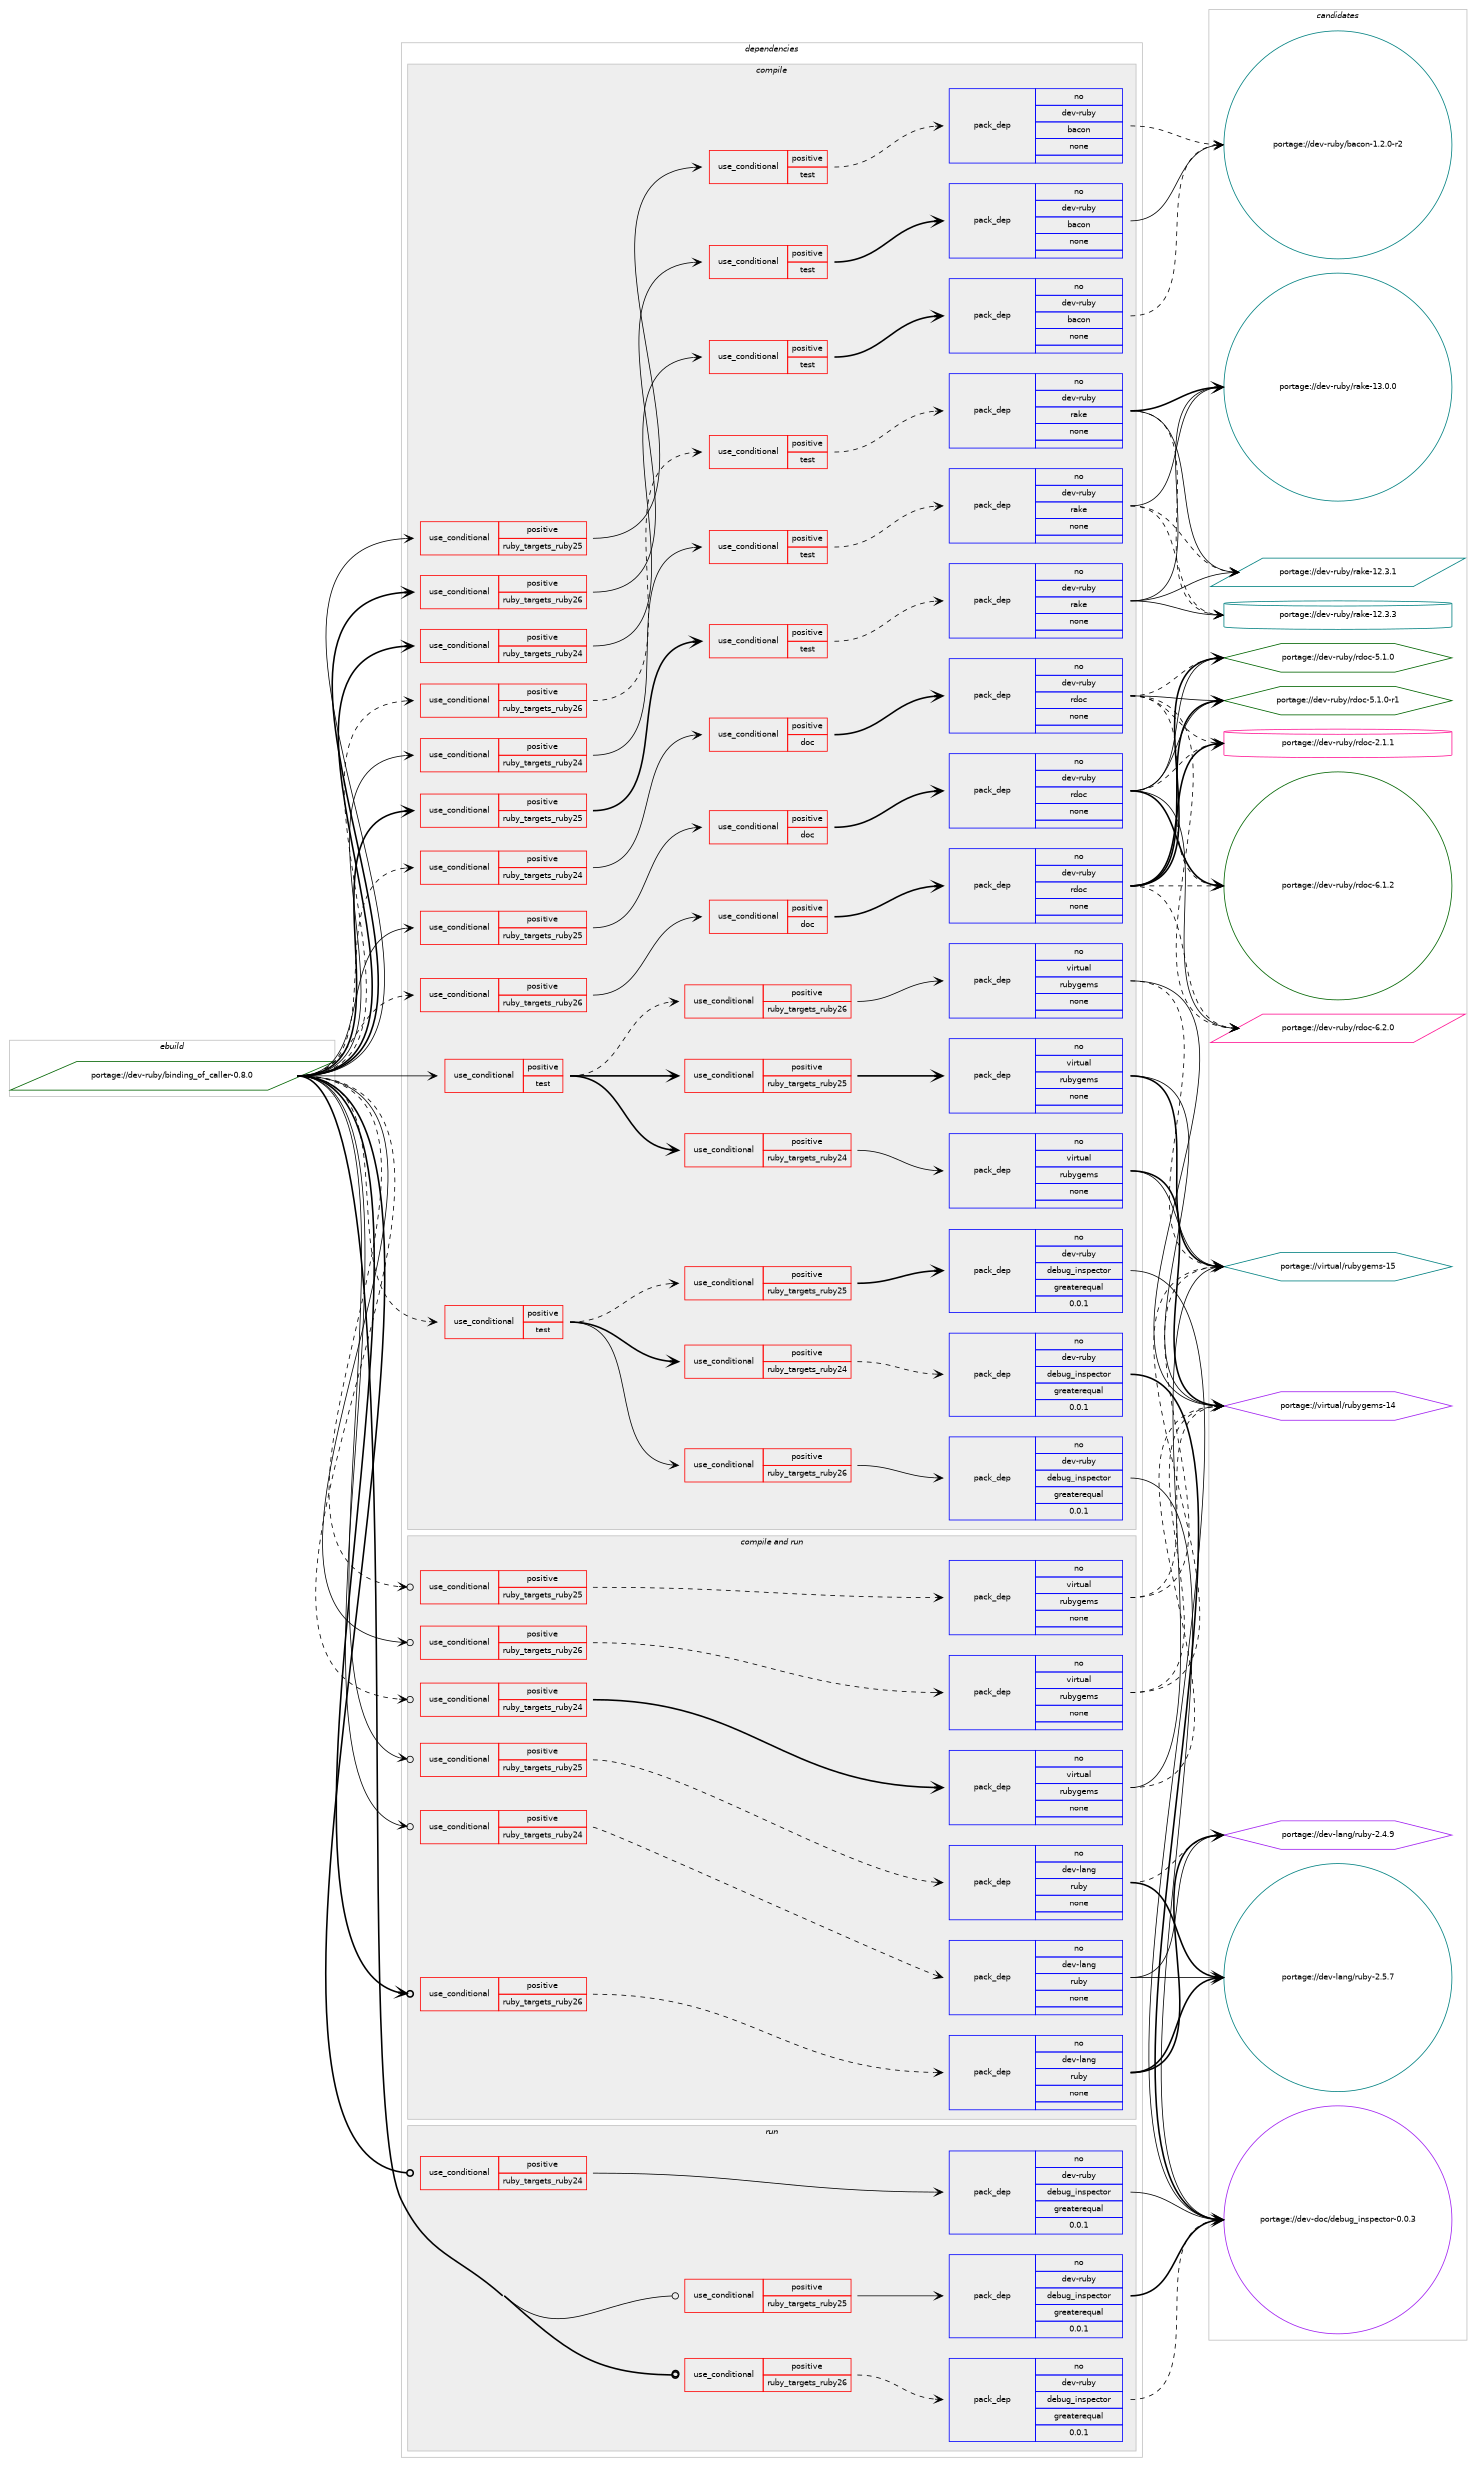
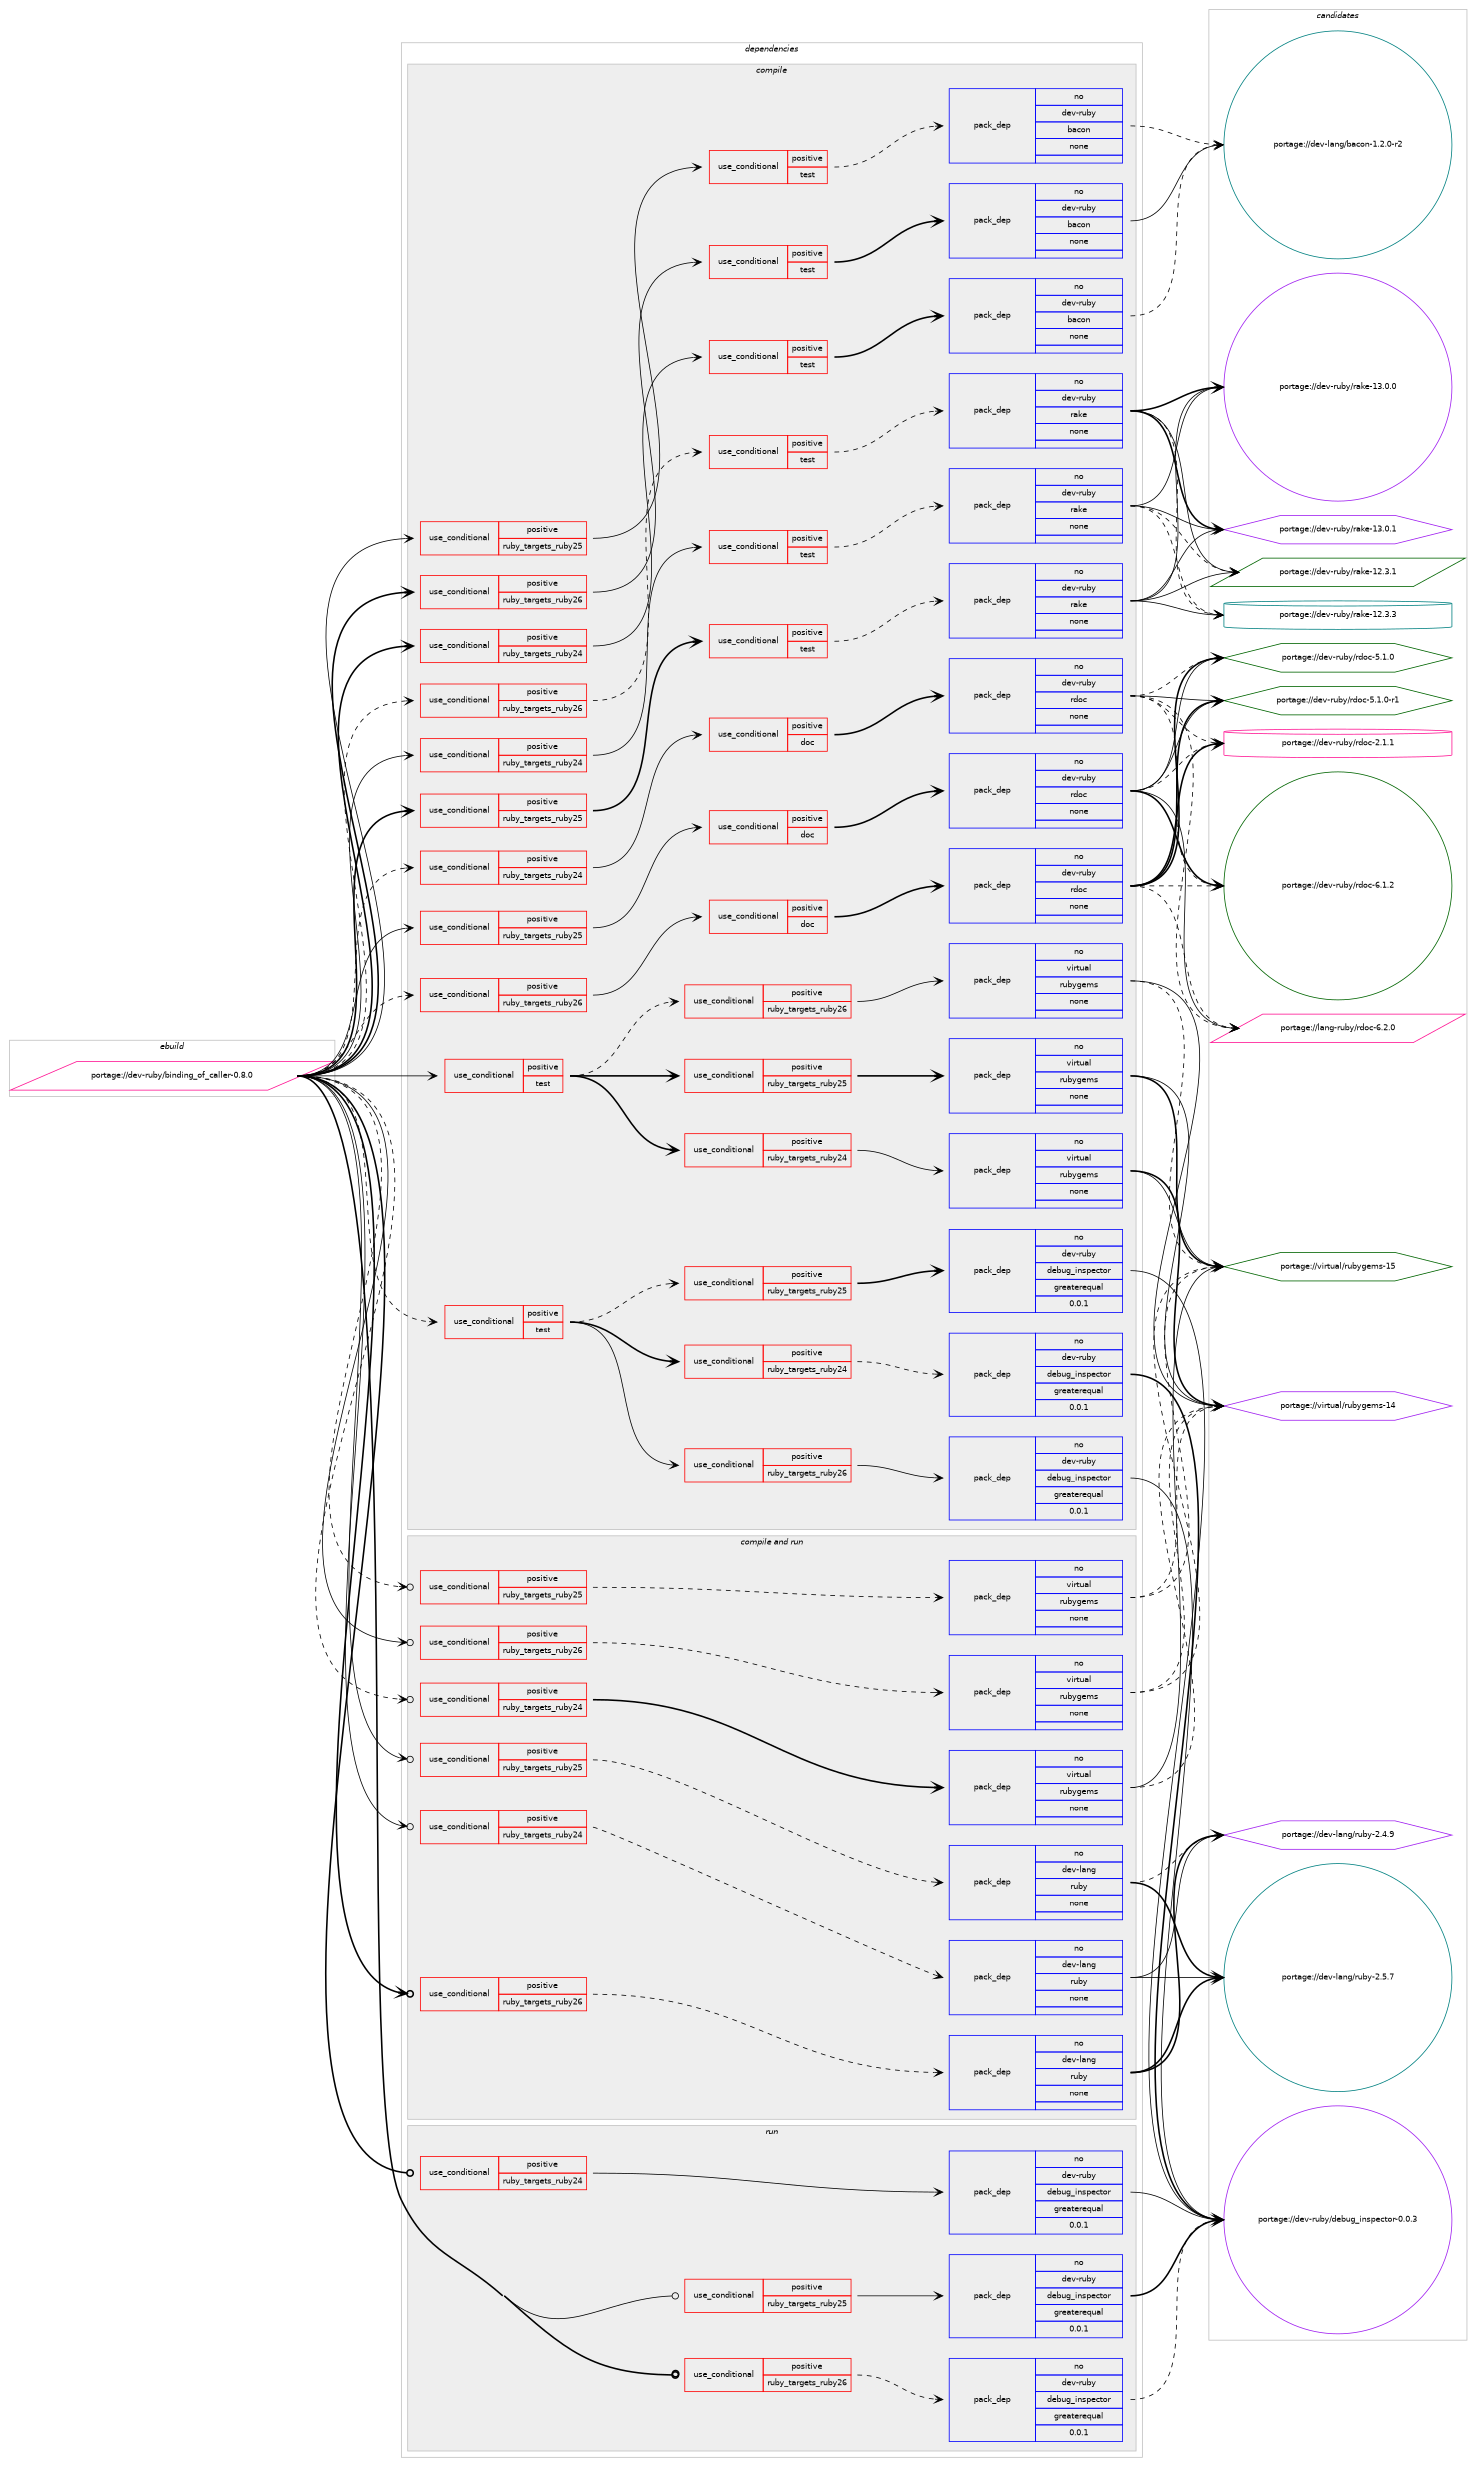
node "portage://dev-ruby/bacon-1.2.0-r2": label "portage://dev-ruby/bacon-1.2.0-r2" -> "portage://dev-lang/bacon-1.2.0-r2"
node "portage://dev-ruby/rake-13.0.0": color teal -> purple
node "portage://dev-ruby/rake-13.0.1": added
node "portage://dev-ruby/rake-12.3.1": color teal -> darkgreen
node "portage://dev-ruby/rdoc-6.2.0": label "portage://dev-ruby/rdoc-6.2.0" -> "portage://lang-ruby/rdoc-6.2.0"
node "portage://dev-ruby/binding_of_caller-0.8.0": color darkgreen -> deeppink
node "portage://virtual/rubygems-15": color teal -> darkgreen
node "portage://dev-doc/debug_inspector-0.0.3": label "portage://dev-doc/debug_inspector-0.0.3" -> "portage://dev-ruby/debug_inspector-0.0.3"
